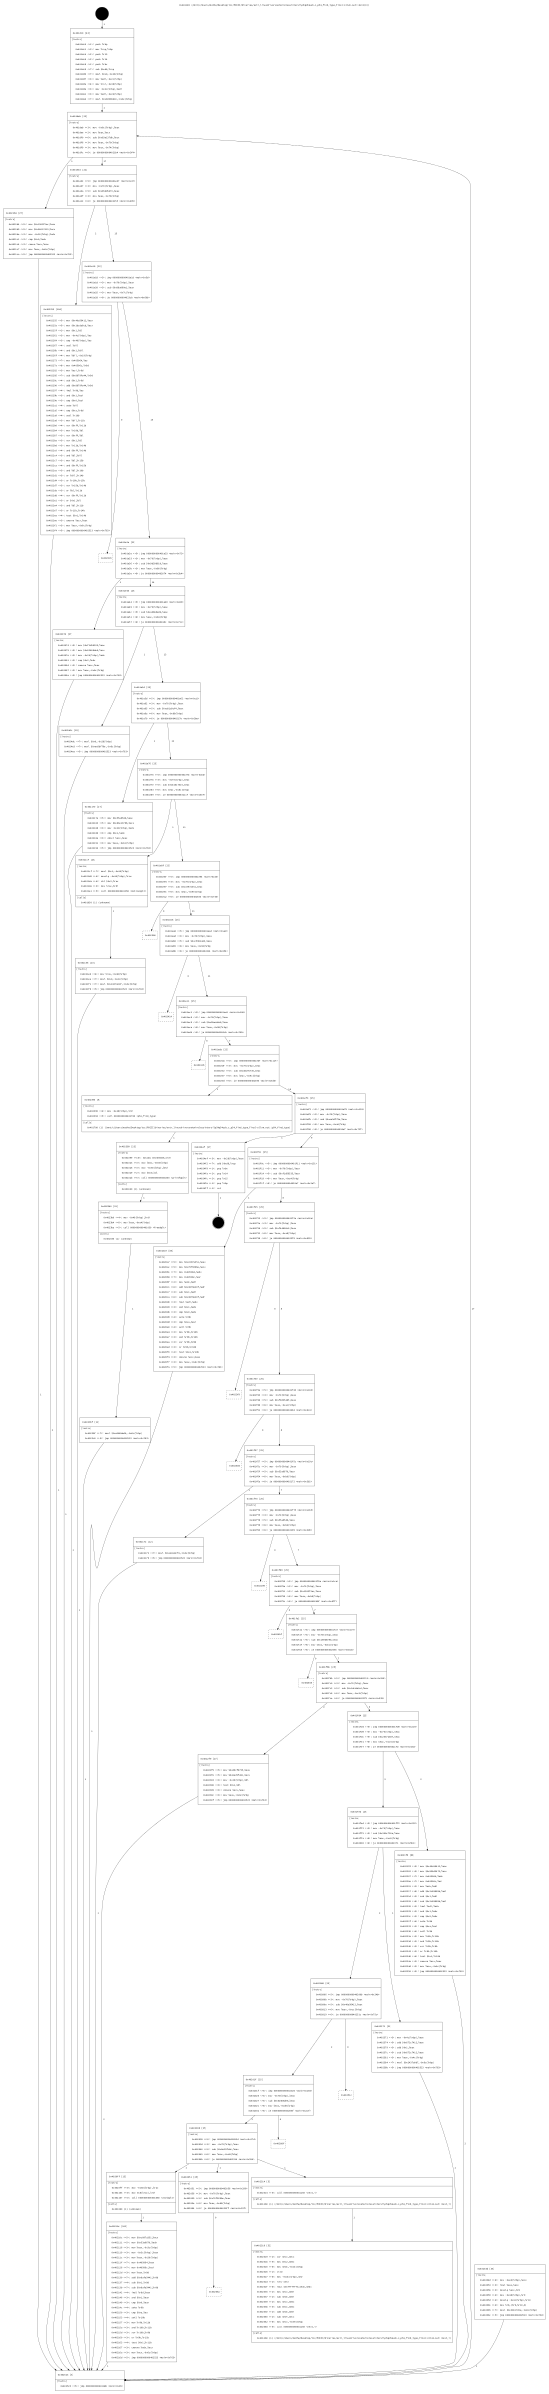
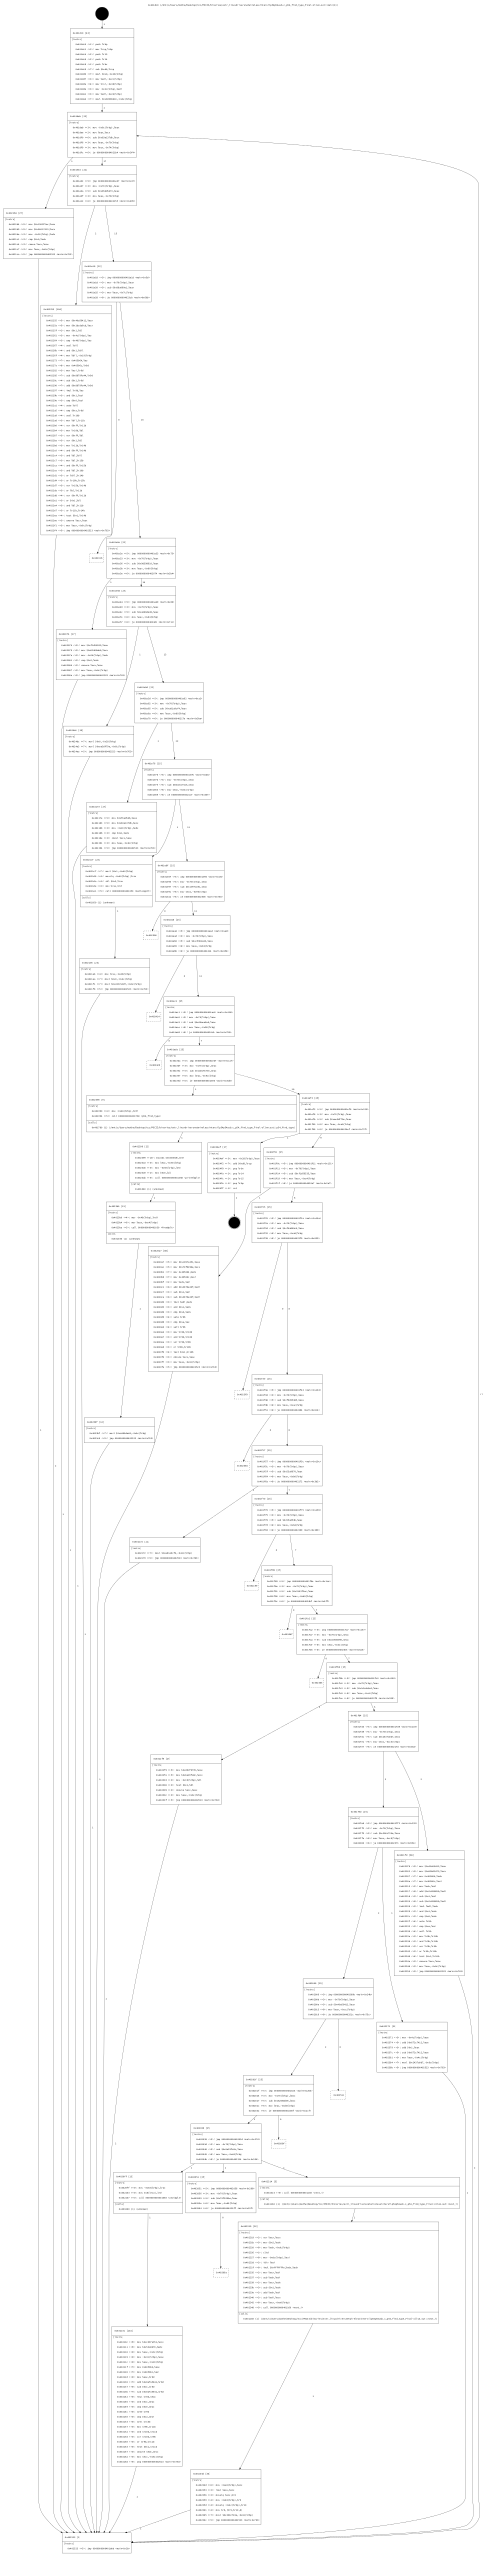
edge "0x402319 [52]" -> "0x40234d [36]": added, label "1"
